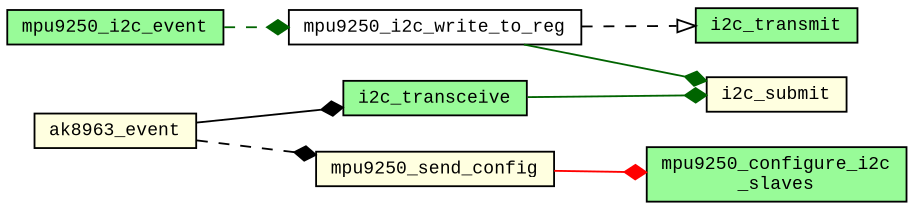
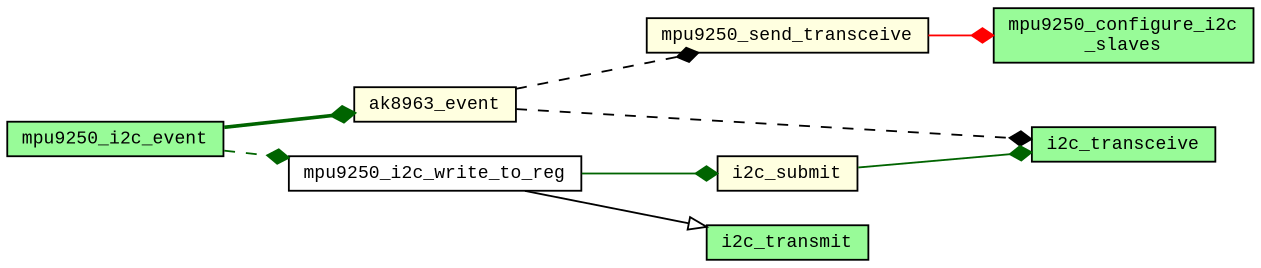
edge "mpu9250_i2c_write_to_reg" -> "i2c_transmit": style dashed -> solid
edge "i2c_transceive" -> "i2c_submit": reversed
edge "ak8963_event" -> "i2c_transceive": style solid -> dashed
edge "mpu9250_i2c_event" -> "ak8963_event": added
node "mpu9250_send_config": label "mpu9250_send_config" -> "mpu9250_send_transceive"
